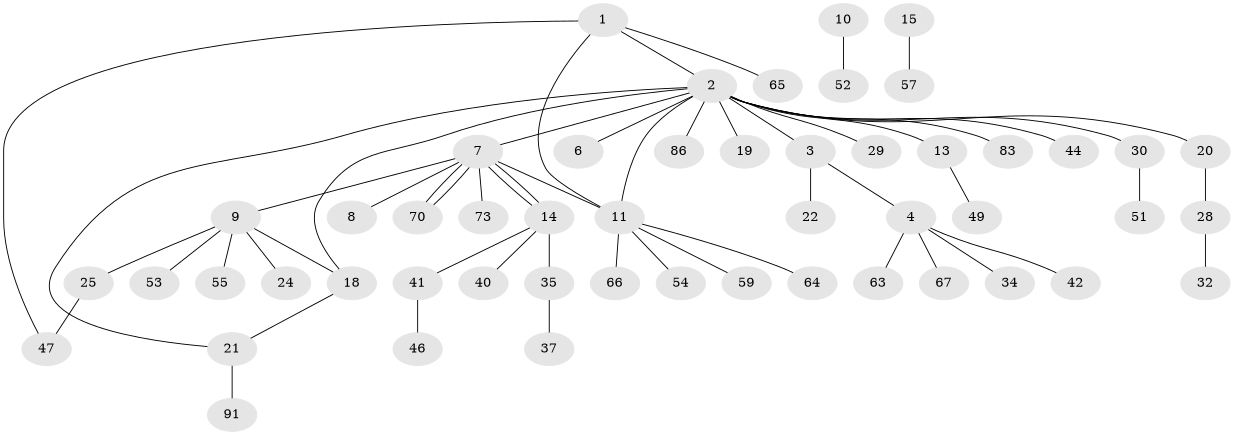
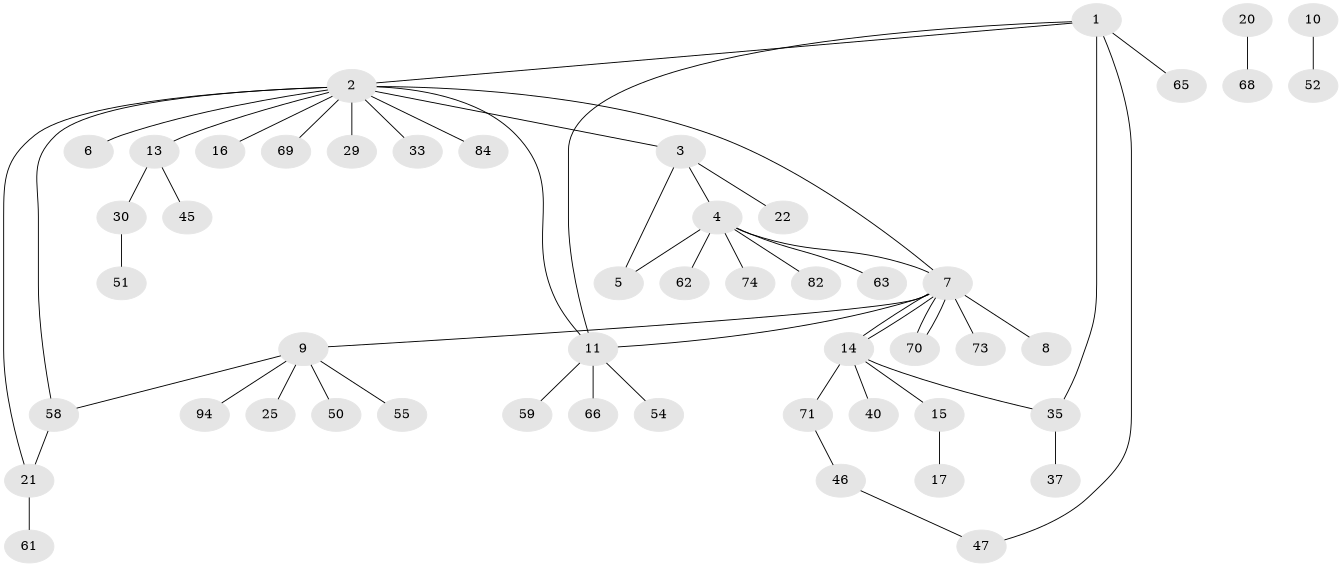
node "57": label "57" -> "17"
edge "2" -- "20": removed
edge "2" -- "30": now "13" -- "30"
node "86": label "86" -> "16"
node "19": label "19" -> "69"
node "83": label "83" -> "33"
node "44": label "44" -> "84"
node "49": label "49" -> "45"
node "28": label "28" -> "68"
edge "1" -- "35": added
edge "4" -- "7": added
node "53": label "53" -> "50"
node "24": label "24" -> "94"
node "18": label "18" -> "58"
node "41": label "41" -> "71"
node "5": added
node "64": removed
node "67": label "67" -> "62"
node "34": label "34" -> "74"
node "42": label "42" -> "82"
node "32": removed
edge "25" -- "47": now "46" -- "47"
edge "14" -- "15": added
node "91": label "91" -> "61"
